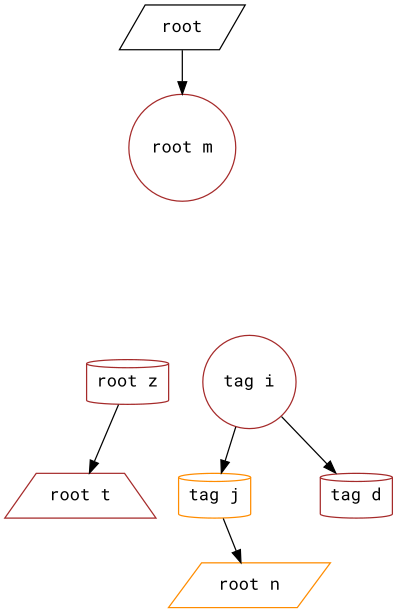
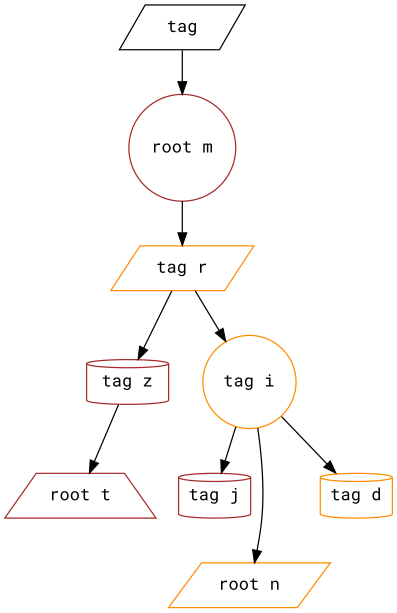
node "root": label "root" -> "tag"
node "tag r": added
node "root z": label "root z" -> "tag z"
node "tag i": color brown -> darkorange
node "tag j": color darkorange -> brown
node "tag d": color brown -> darkorange
edge "tag j" -> "root n": now "tag i" -> "root n"
